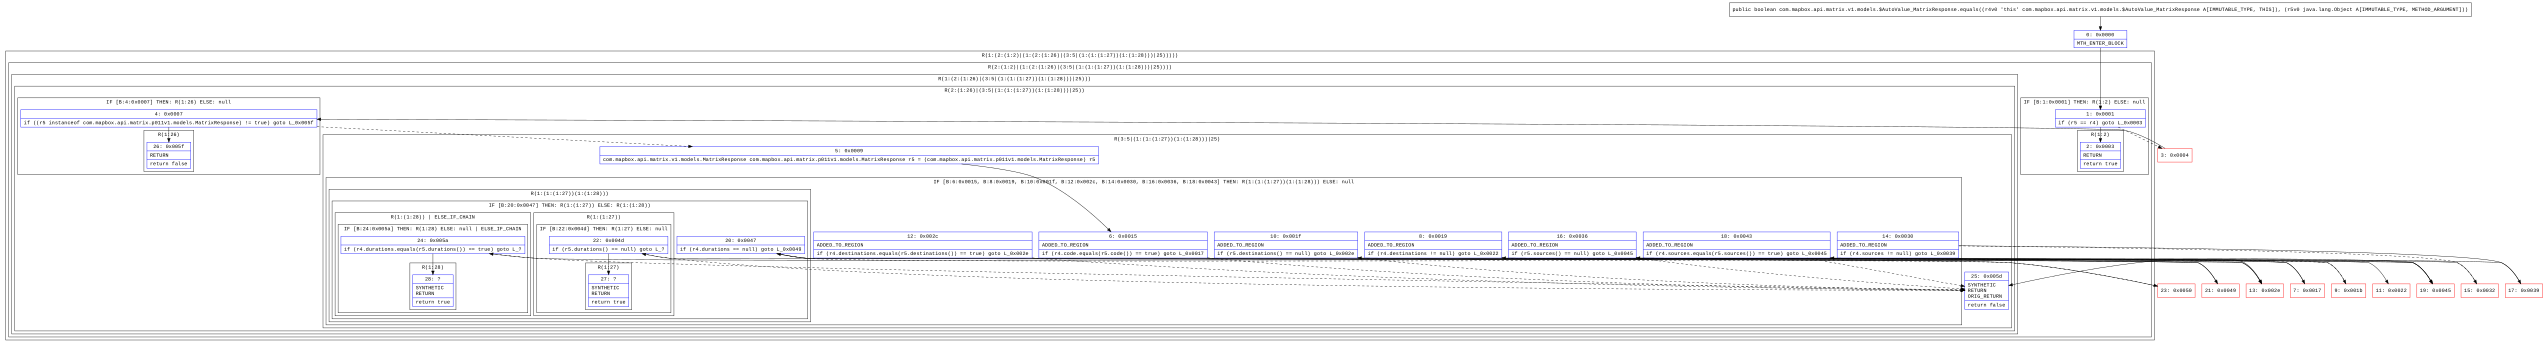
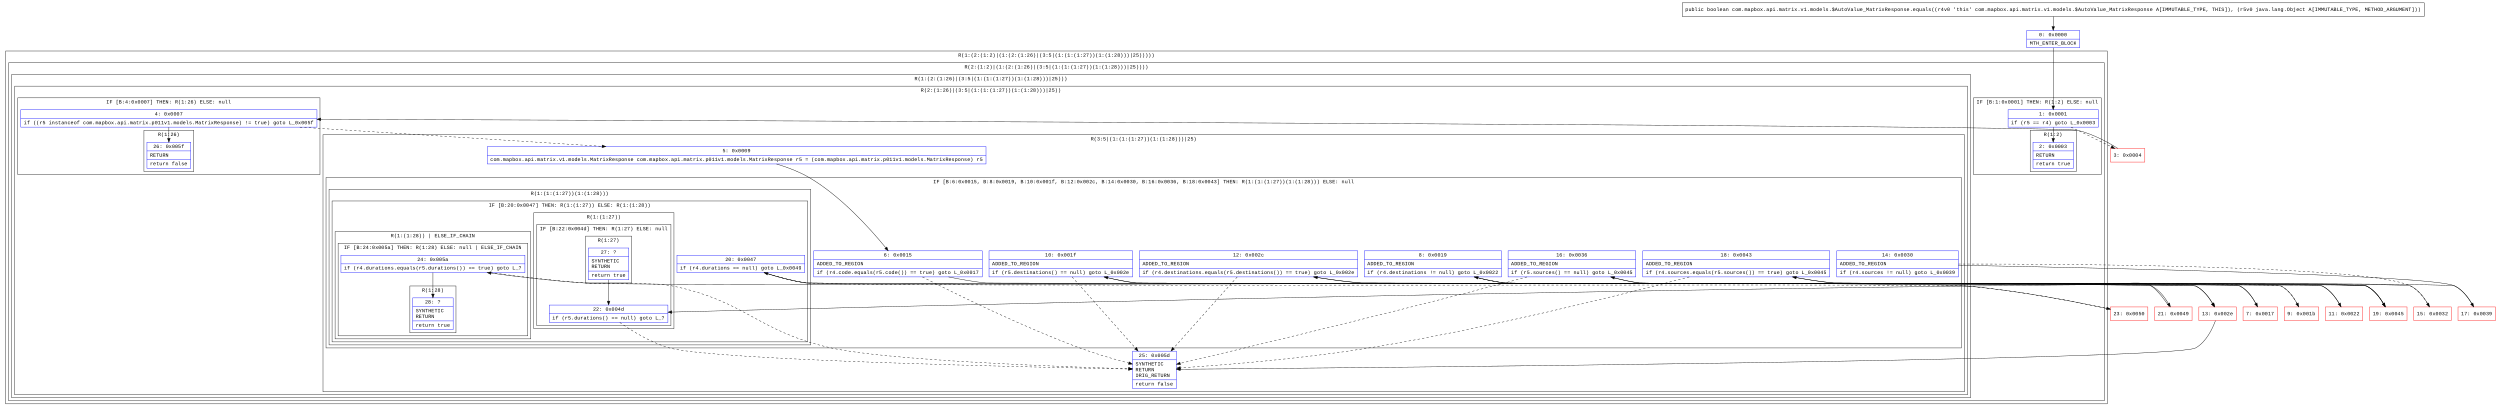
edge "22: 0x004d" -> "27: ?": reversed
edge "11: 0x0022" -> "12: 0x002c": added
